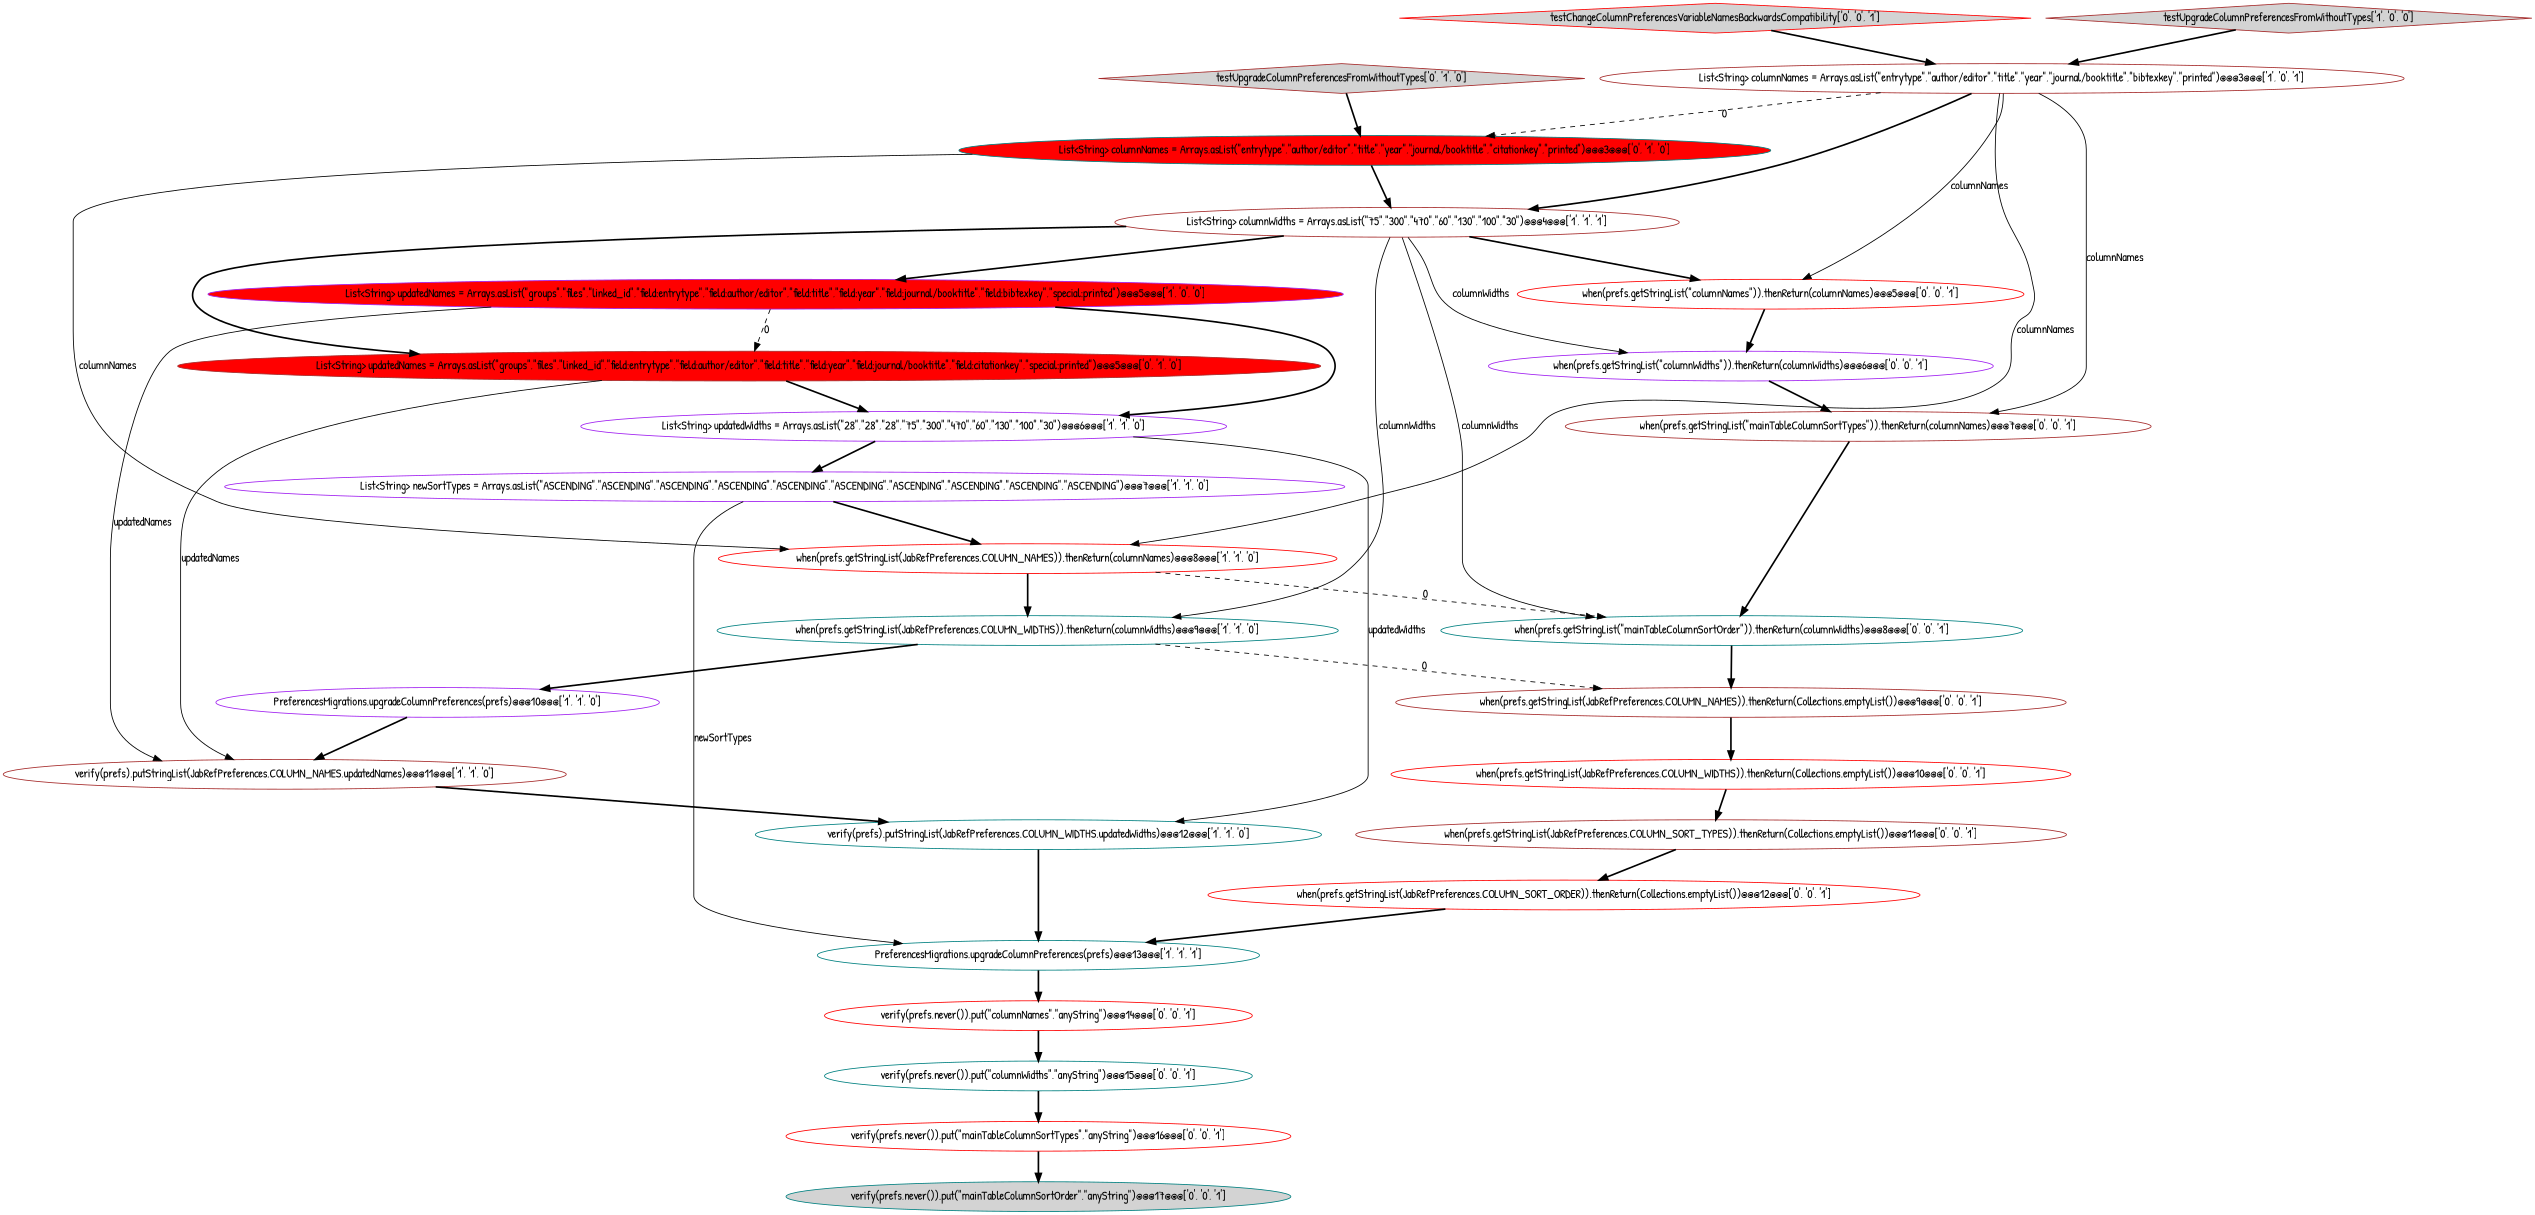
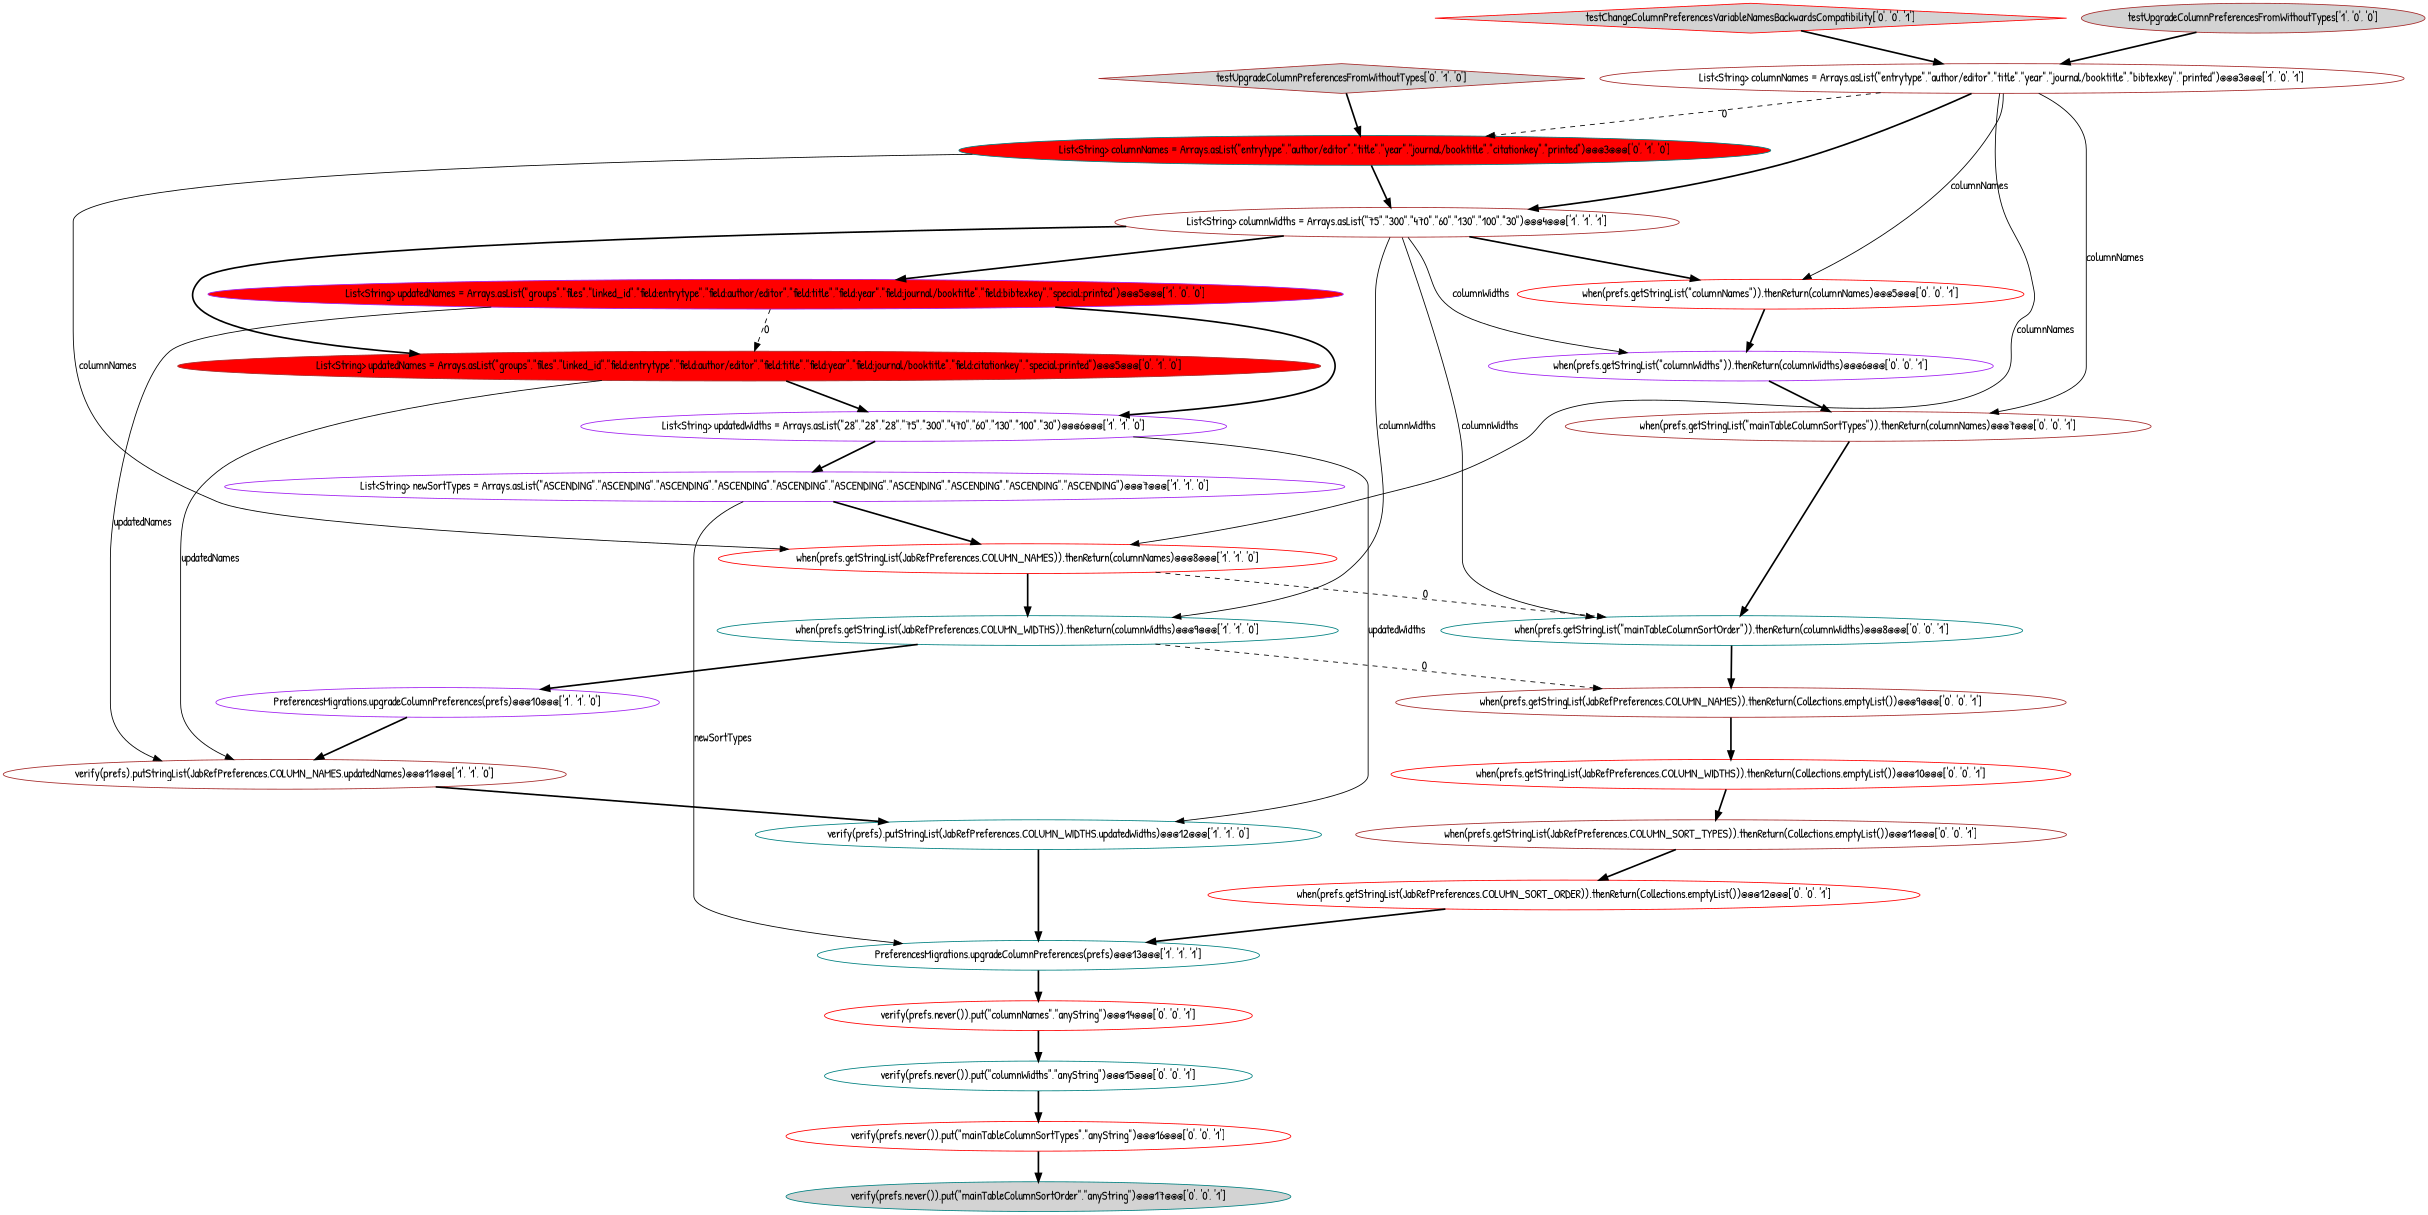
node "testUpgradeColumnPreferencesFromWithoutTypes['1', '0', '0']": shape diamond -> ellipse
